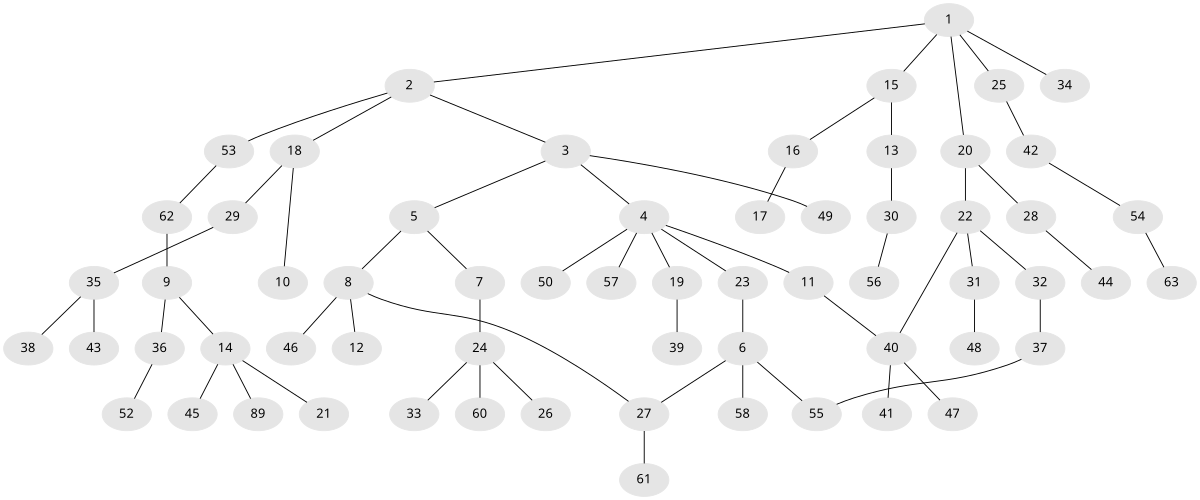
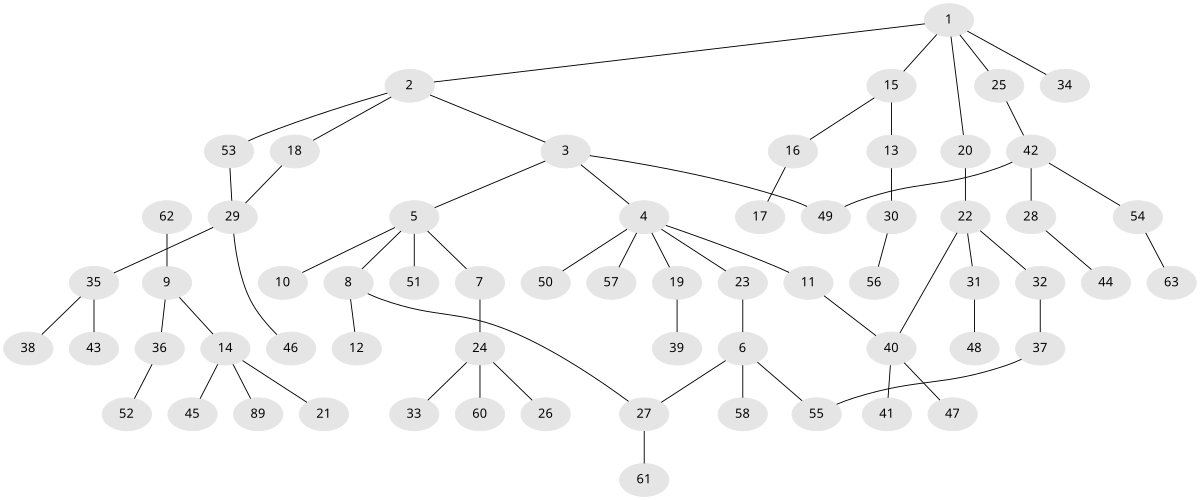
edge "53" -- "62": now "53" -- "29"
edge "42" -- "49": added
edge "20" -- "28": now "42" -- "28"
edge "18" -- "10": now "5" -- "10"
node "51": added
edge "8" -- "46": now "29" -- "46"
